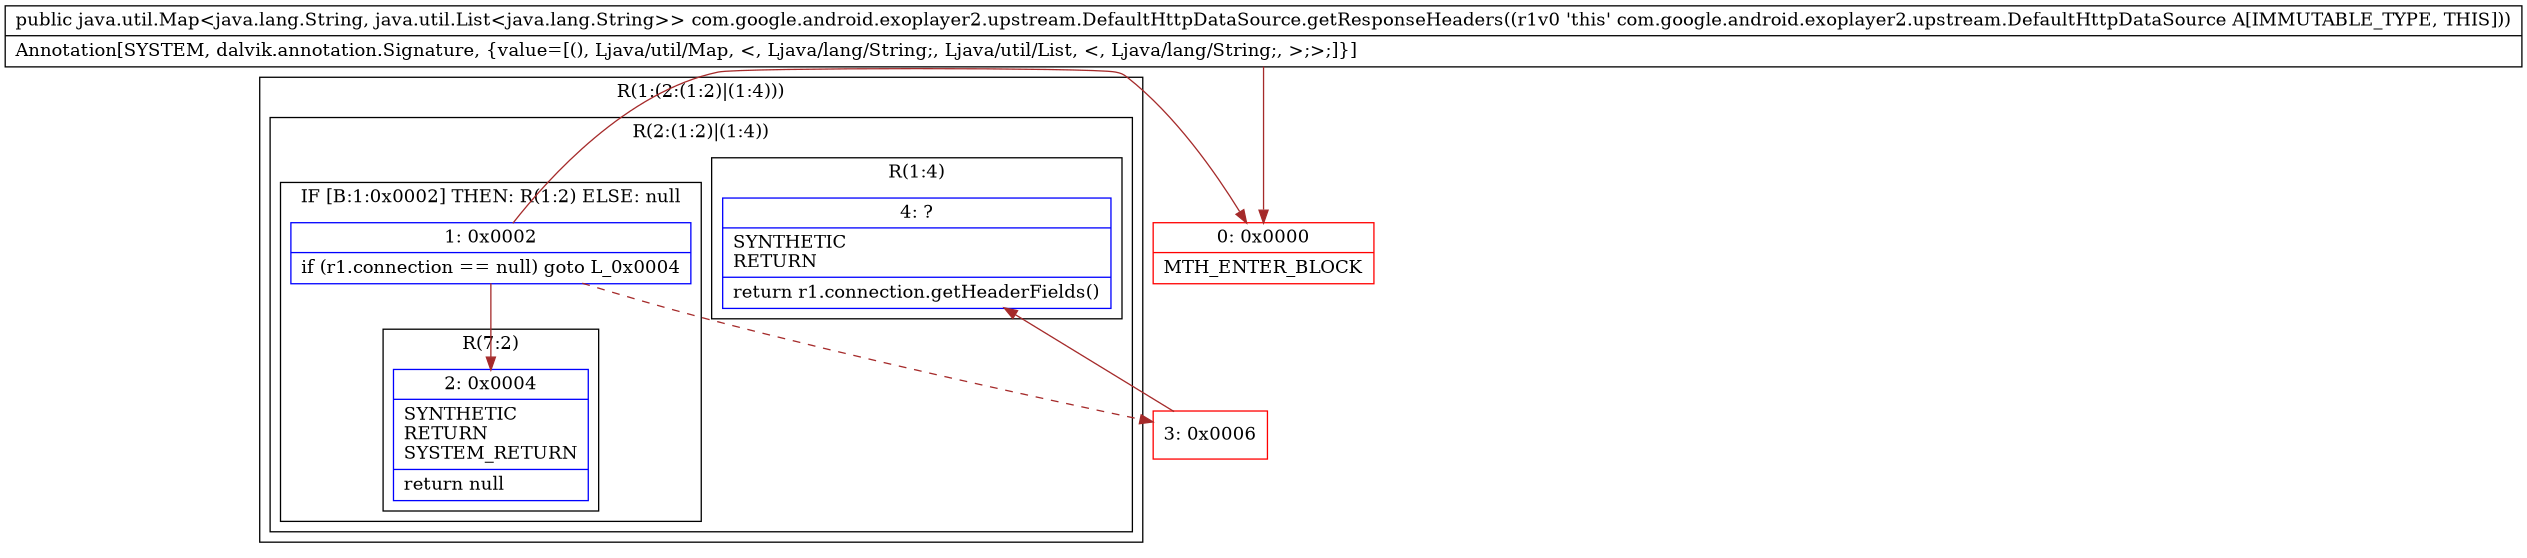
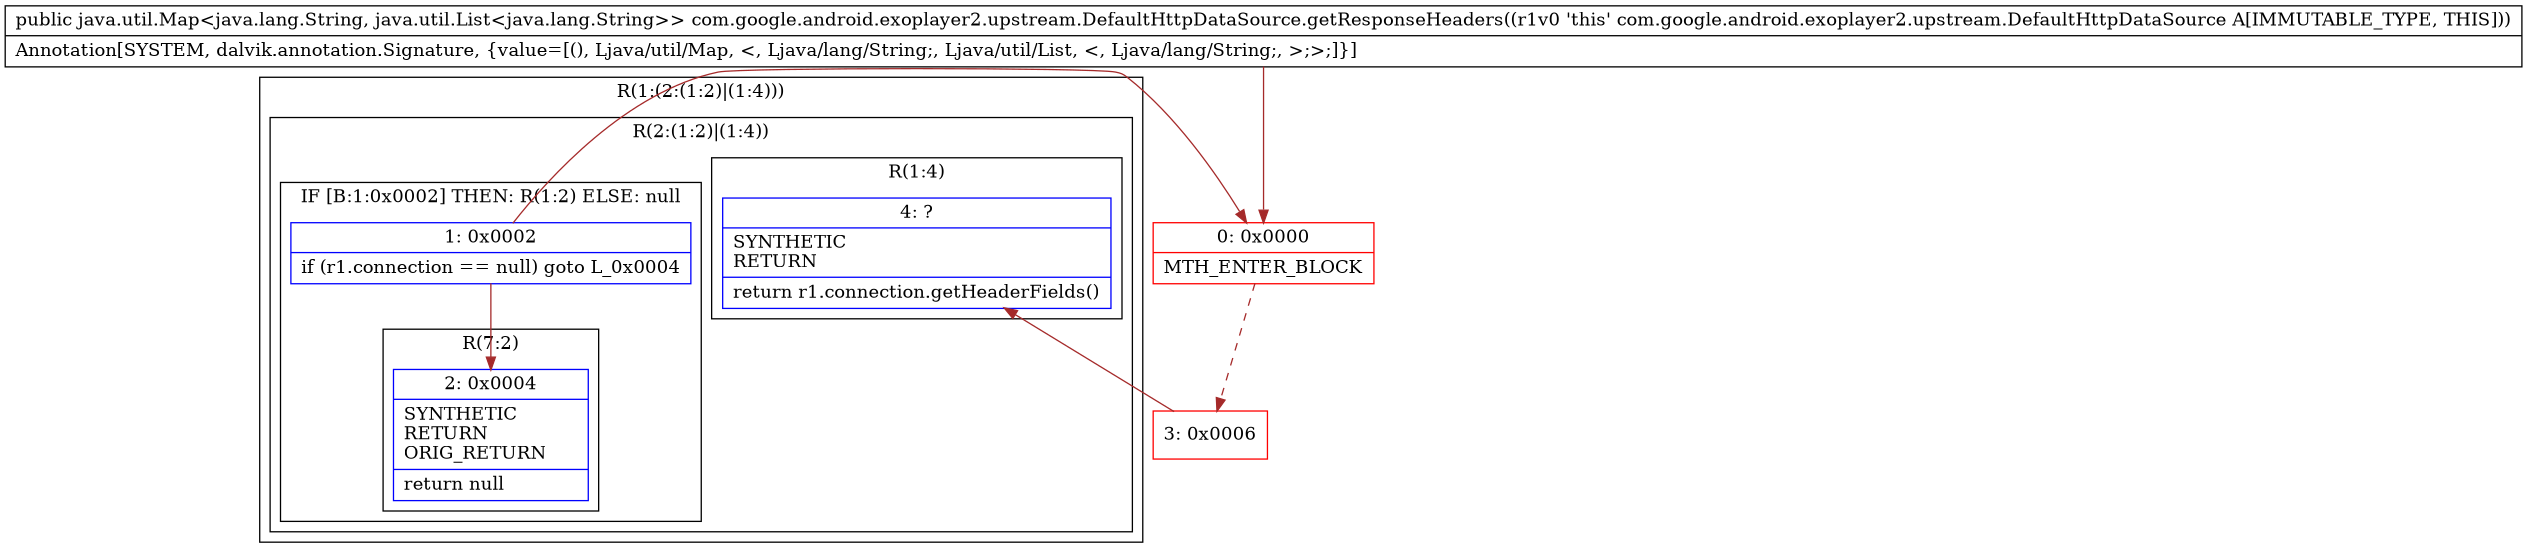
edge "1: 0x0002" -> "3: 0x0006": now "0: 0x0000" -> "3: 0x0006"
node "2: 0x0004": text "SYSTEM_RETURN" -> "ORIG_RETURN"
